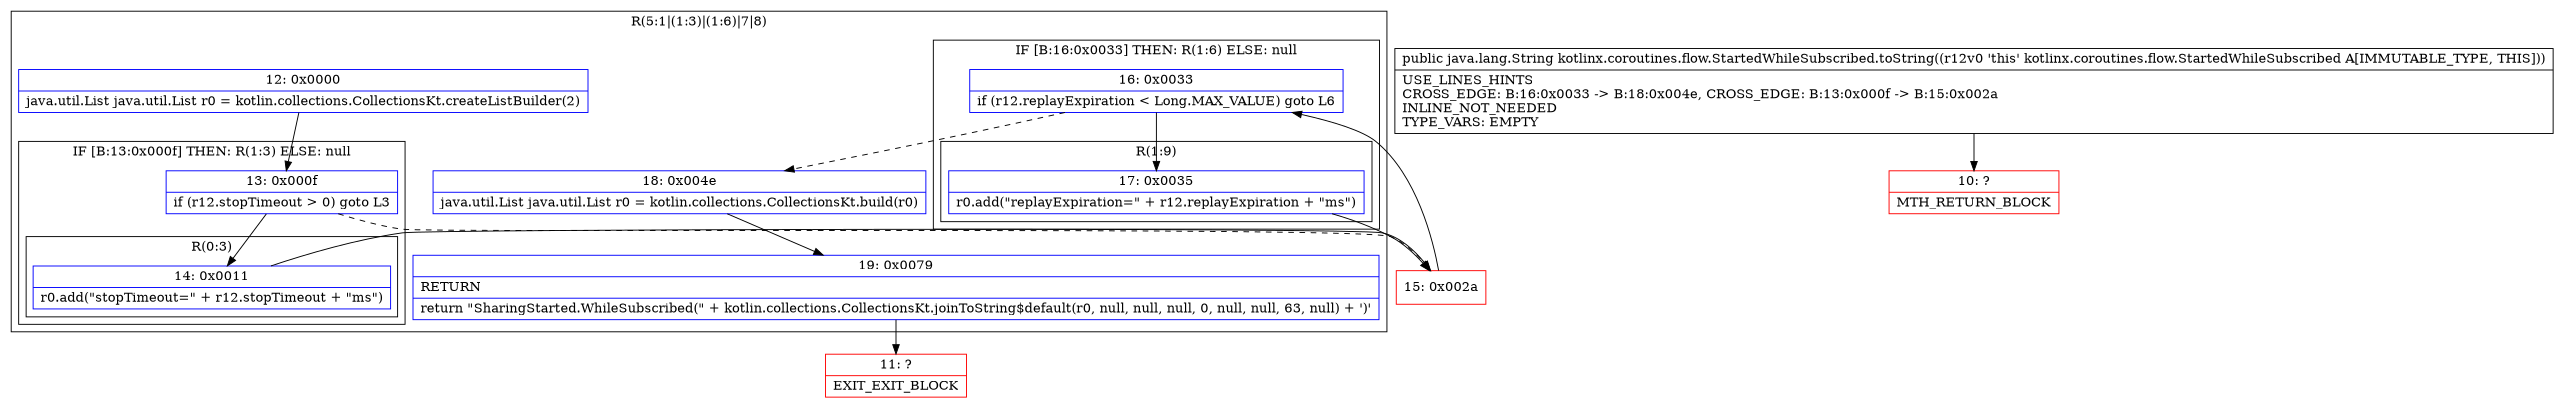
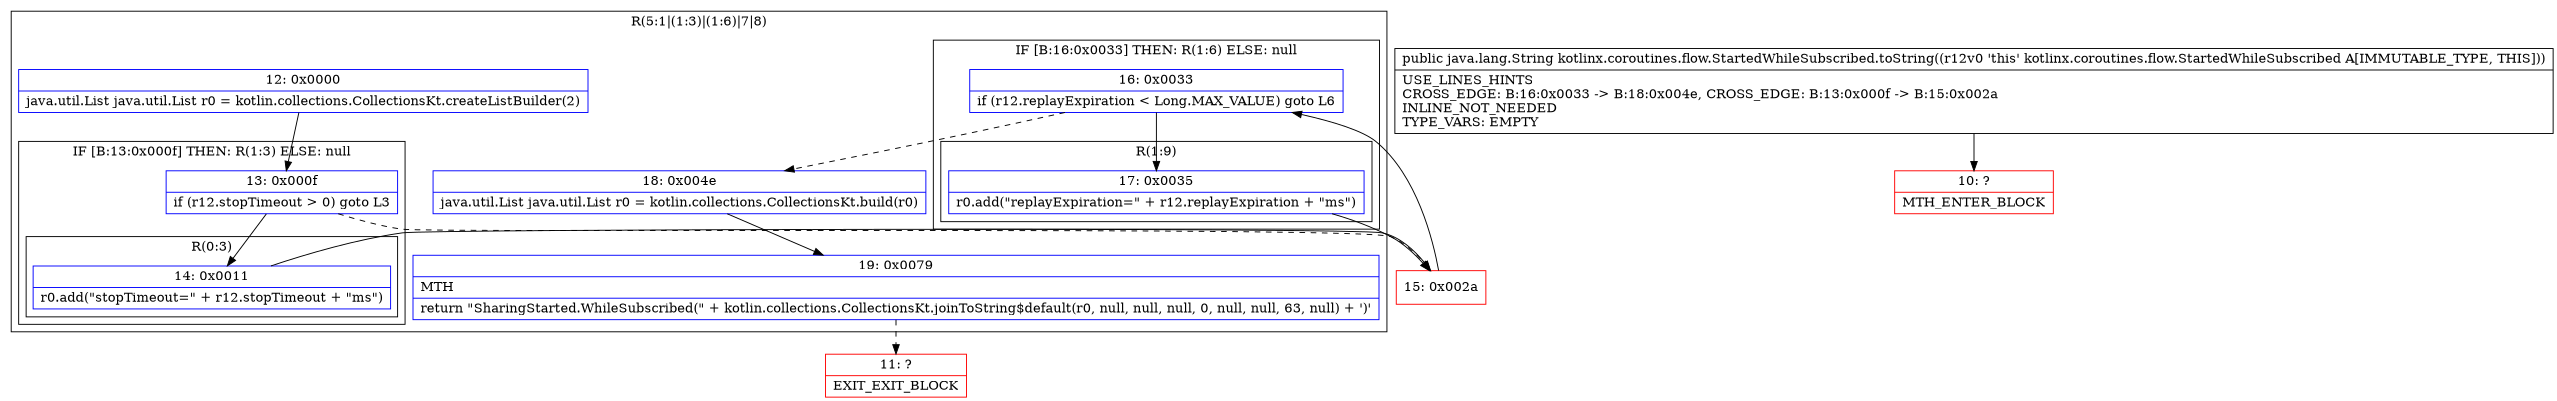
node "10: ?": text "MTH_RETURN_BLOCK" -> "MTH_ENTER_BLOCK"
node "19: 0x0079": text "RETURN" -> "MTH"
edge "19: 0x0079" -> "11: ?": style solid -> dashed
